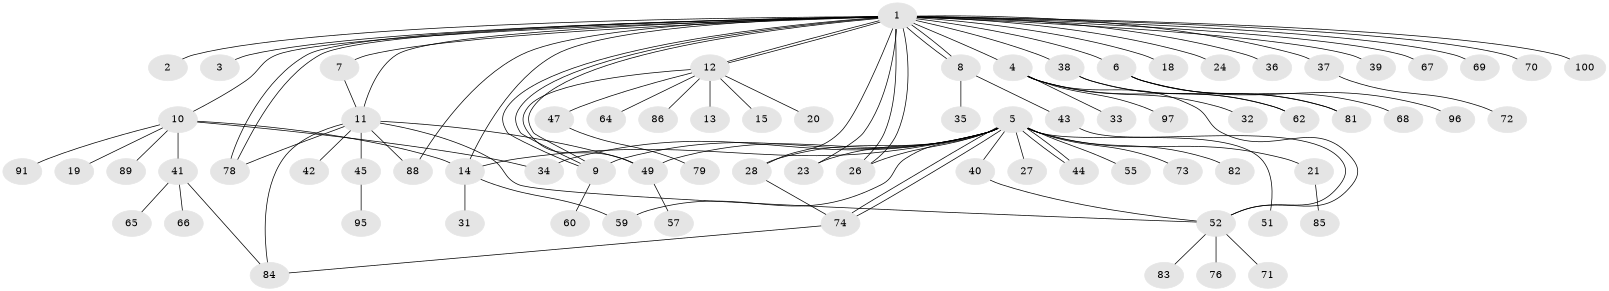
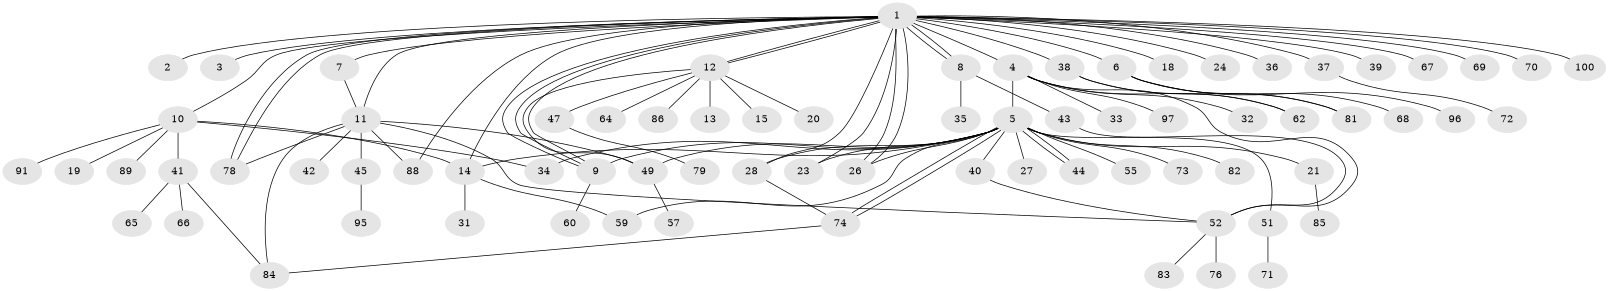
edge "4" -- "5": added
edge "52" -- "71": now "51" -- "71"
